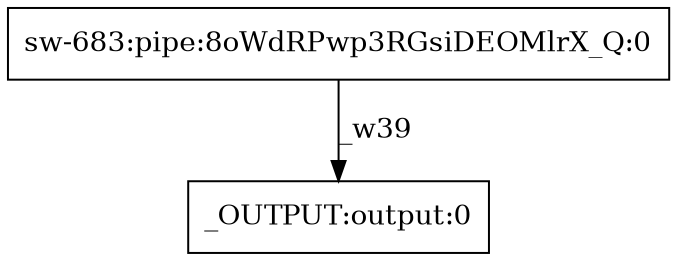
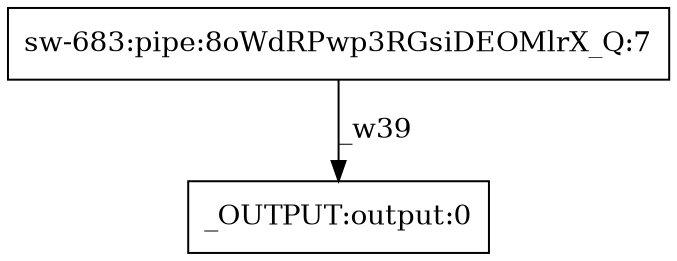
node "sw-683:pipe:8oWdRPwp3RGsiDEOMlrX_Q:0": label "sw-683:pipe:8oWdRPwp3RGsiDEOMlrX_Q:0" -> "sw-683:pipe:8oWdRPwp3RGsiDEOMlrX_Q:7"
